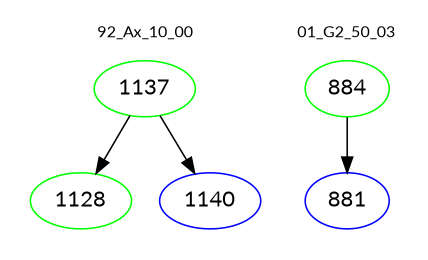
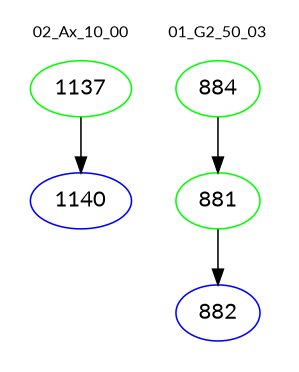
cluster "92_Ax_10_00": label "92_Ax_10_00" -> "02_Ax_10_00"
node "1128": removed
node "881": color blue -> green
node "882": added
